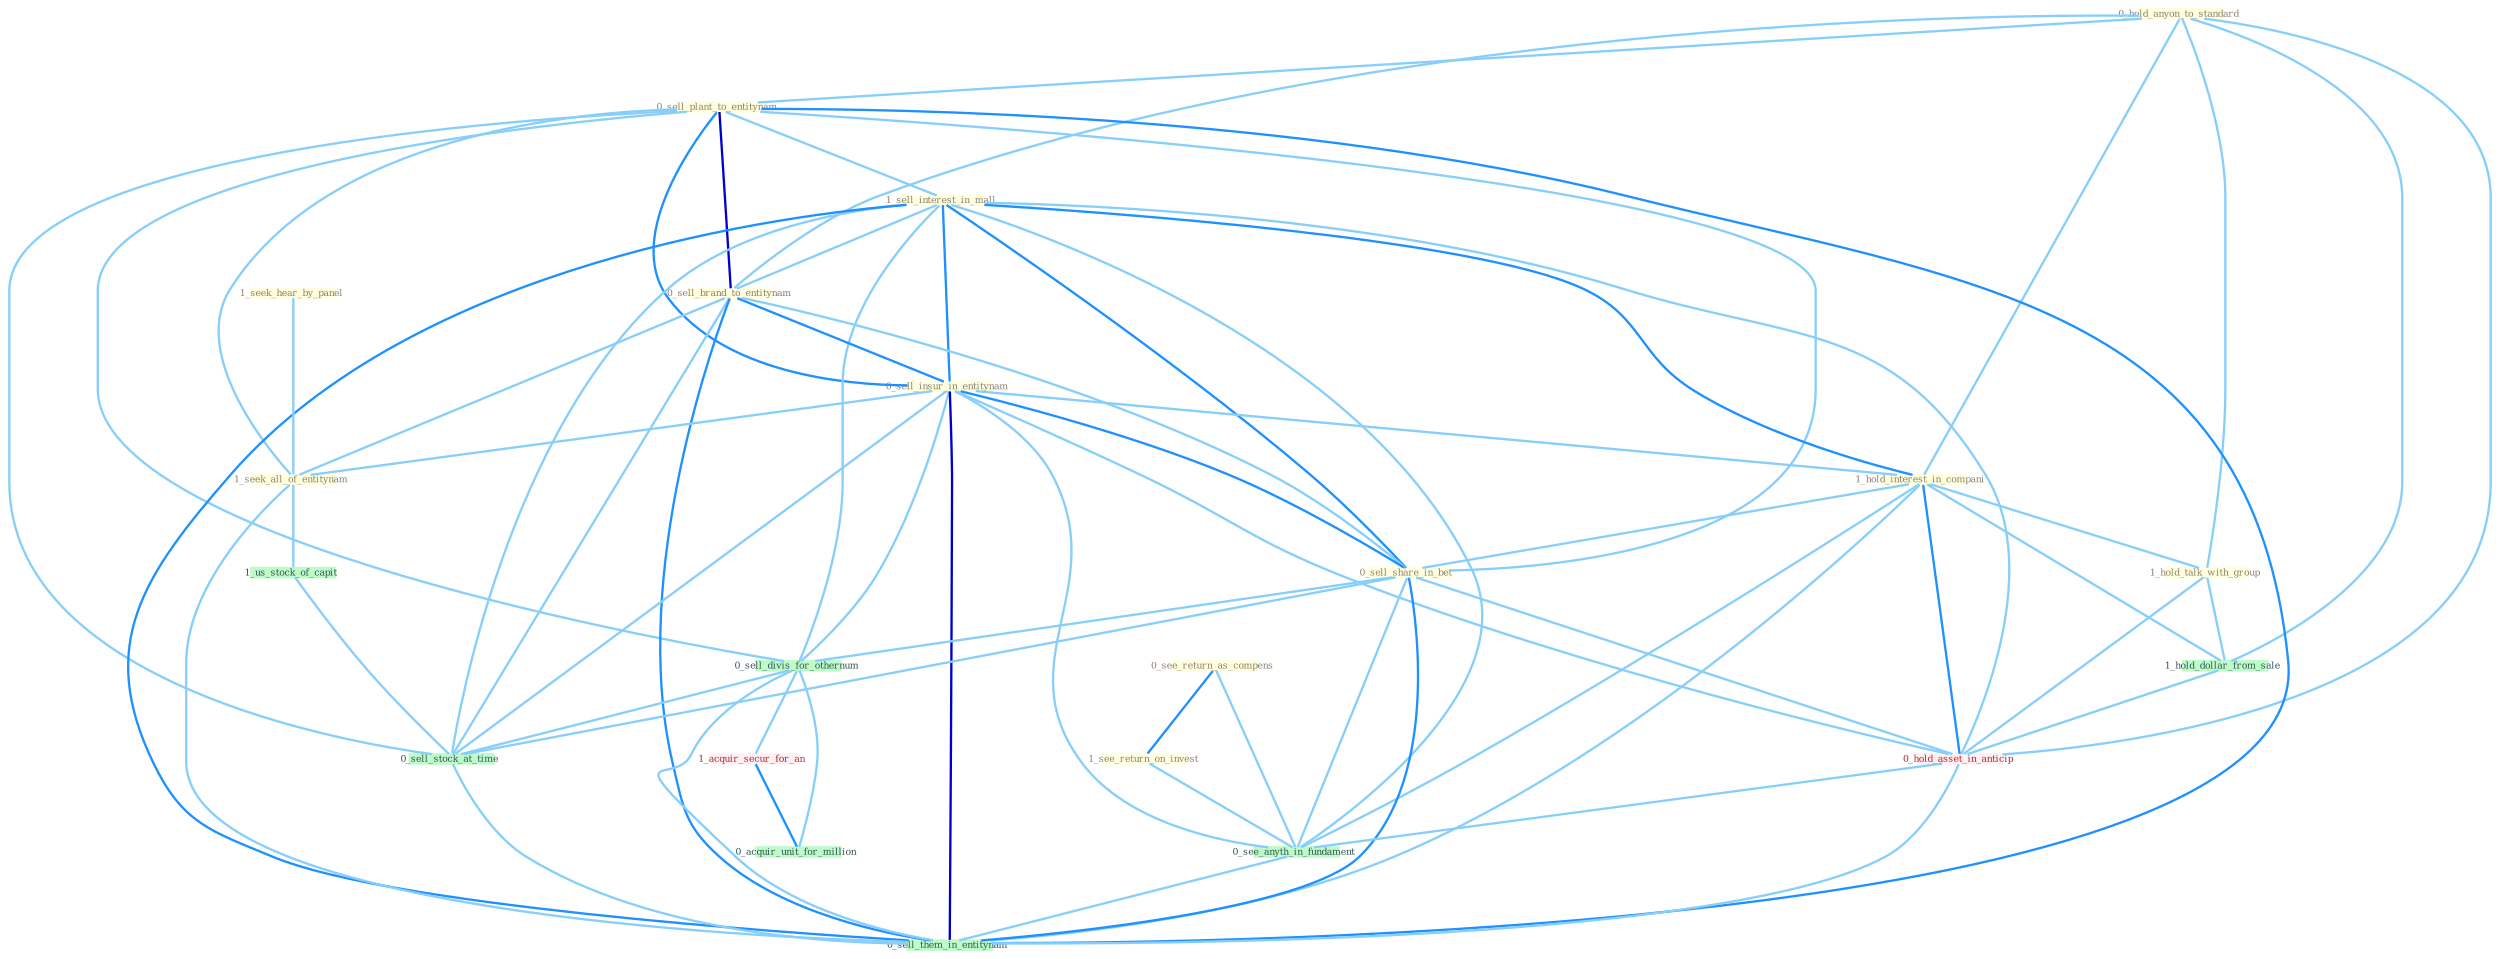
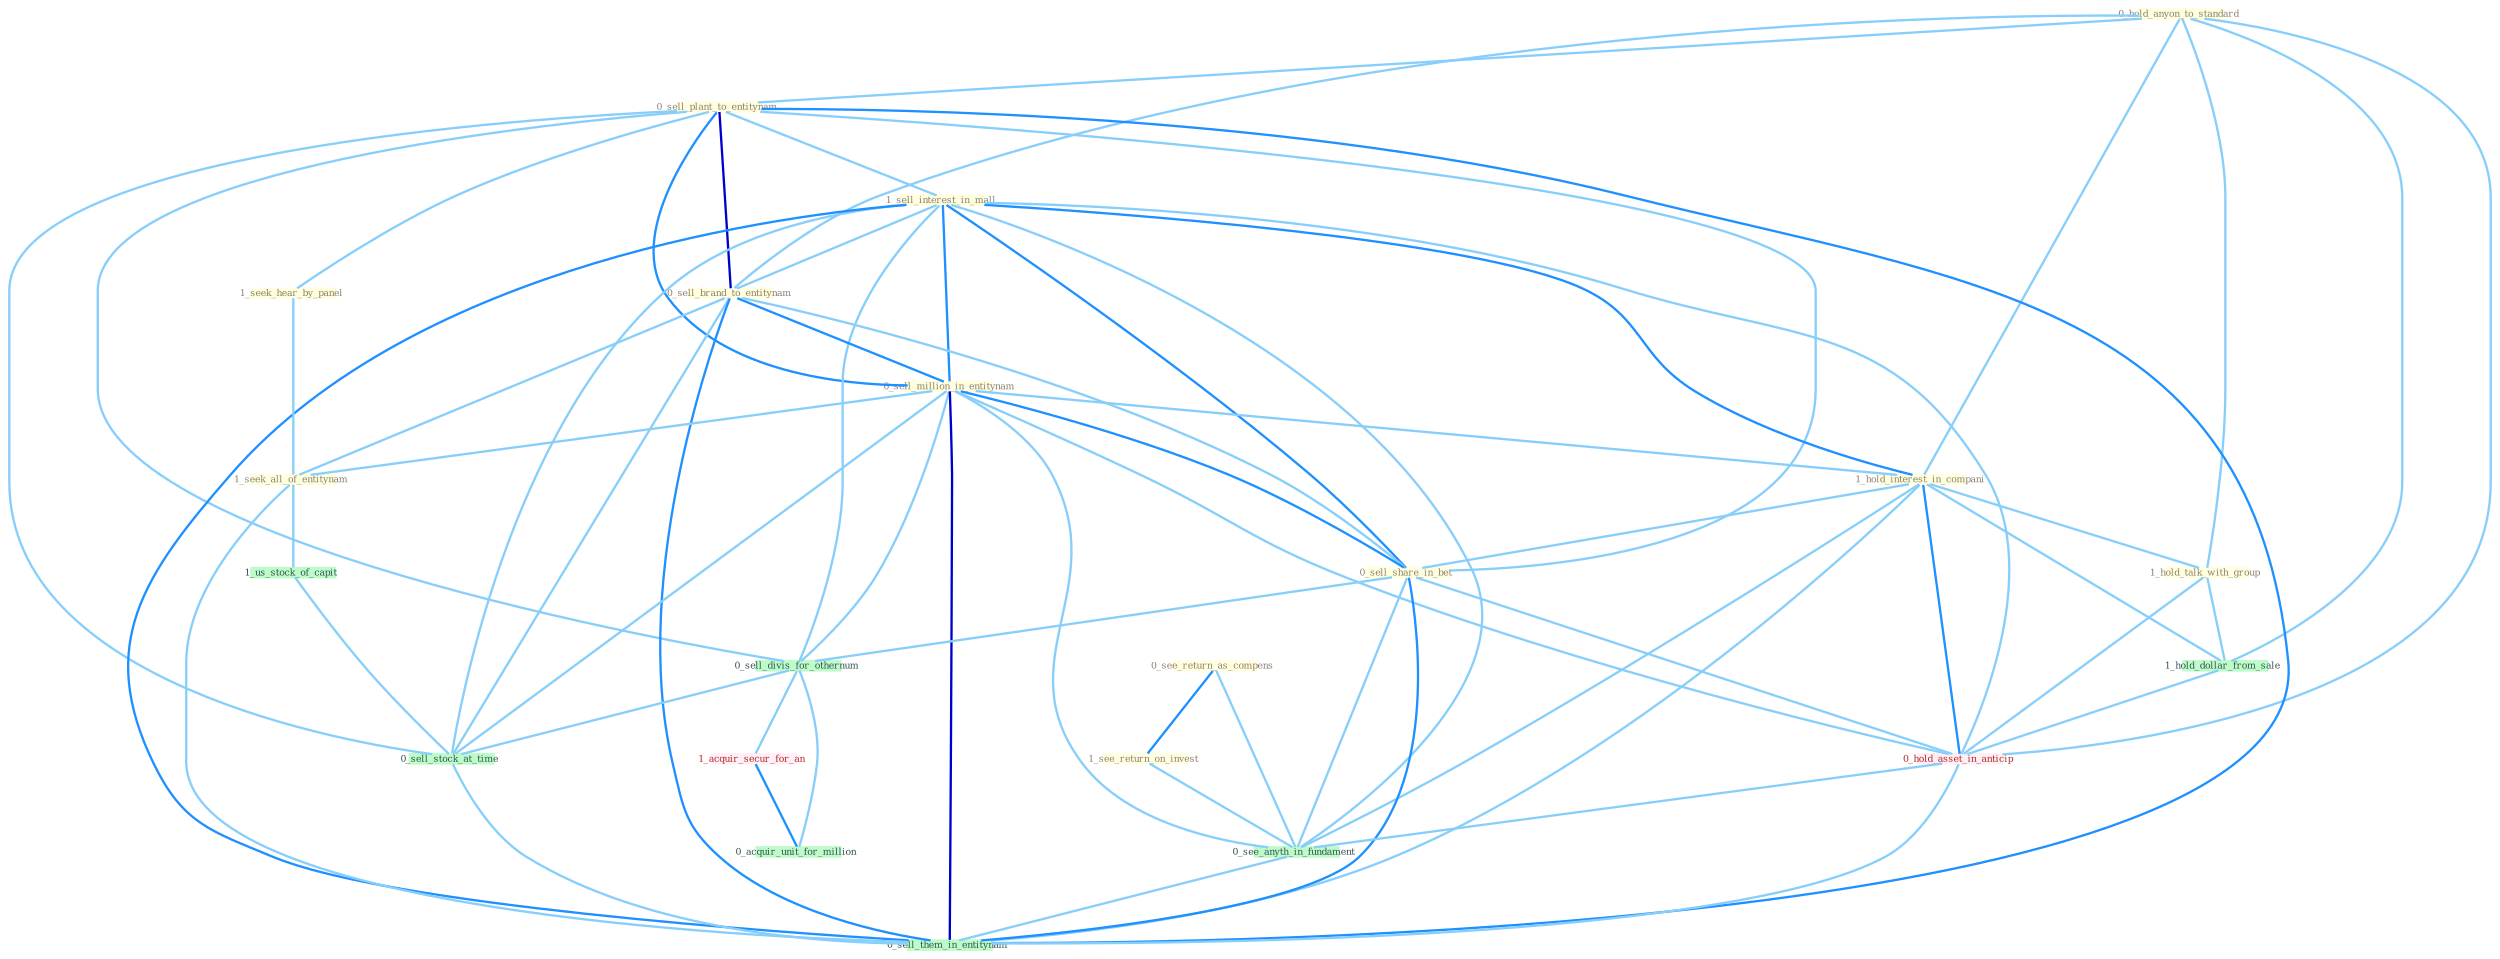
edge "0_sell_plant_to_entitynam" -- "1_seek_all_of_entitynam": now "0_sell_plant_to_entitynam" -- "1_seek_hear_by_panel"
node "0_sell_insur_in_entitynam": label "0_sell_insur_in_entitynam" -> "0_sell_million_in_entitynam"
edge "0_sell_share_in_bet" -- "0_sell_stock_at_time": removed
edge "0_sell_divis_for_othernum" -- "0_sell_them_in_entitynam": removed
